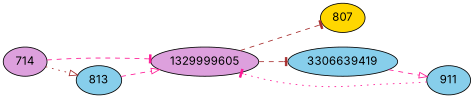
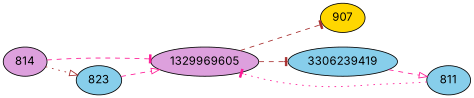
node "807": label "807" -> "907"
node "714": label "714" -> "814"
node "1329999605": label "1329999605" -> "1329969605"
node "3306639419": label "3306639419" -> "3306239419"
node "813": label "813" -> "823"
node "911": label "911" -> "811"
